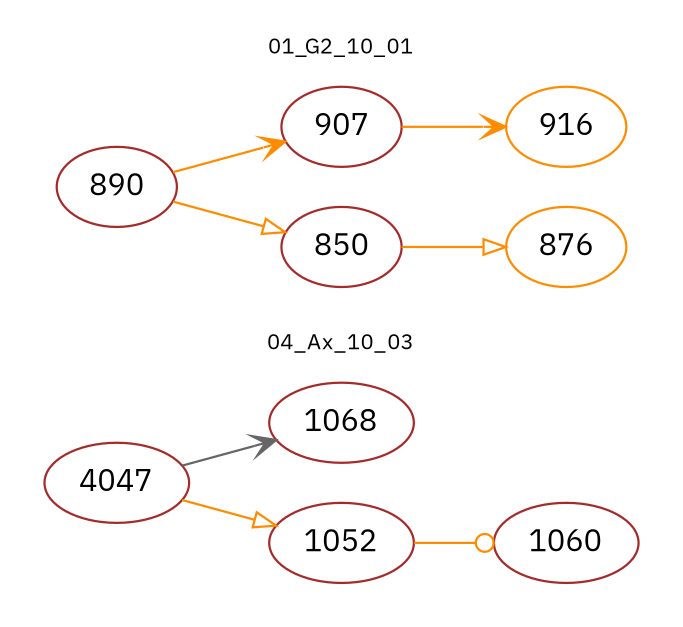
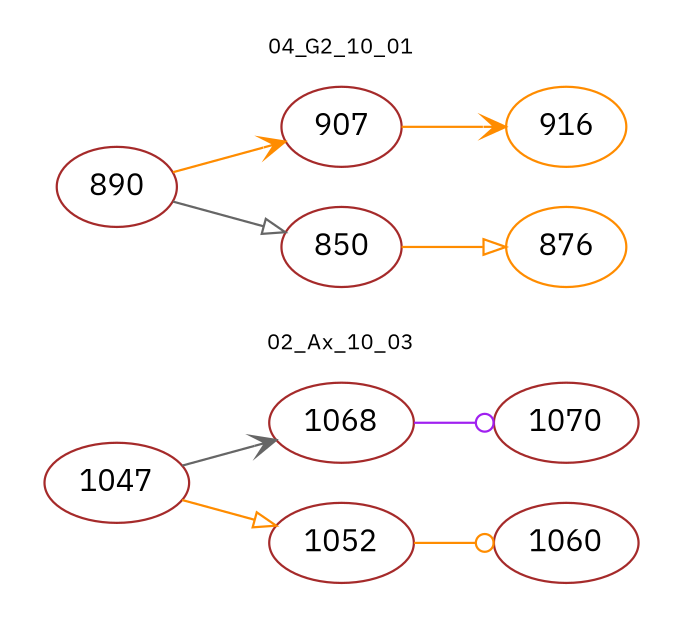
cluster "01_G2_10_01": label "01_G2_10_01" -> "04_G2_10_01"
edge "890" -> "850": color darkorange -> gray40
cluster "04_Ax_10_03": label "04_Ax_10_03" -> "02_Ax_10_03"
node "1070": added
node "4047": label "4047" -> "1047"
